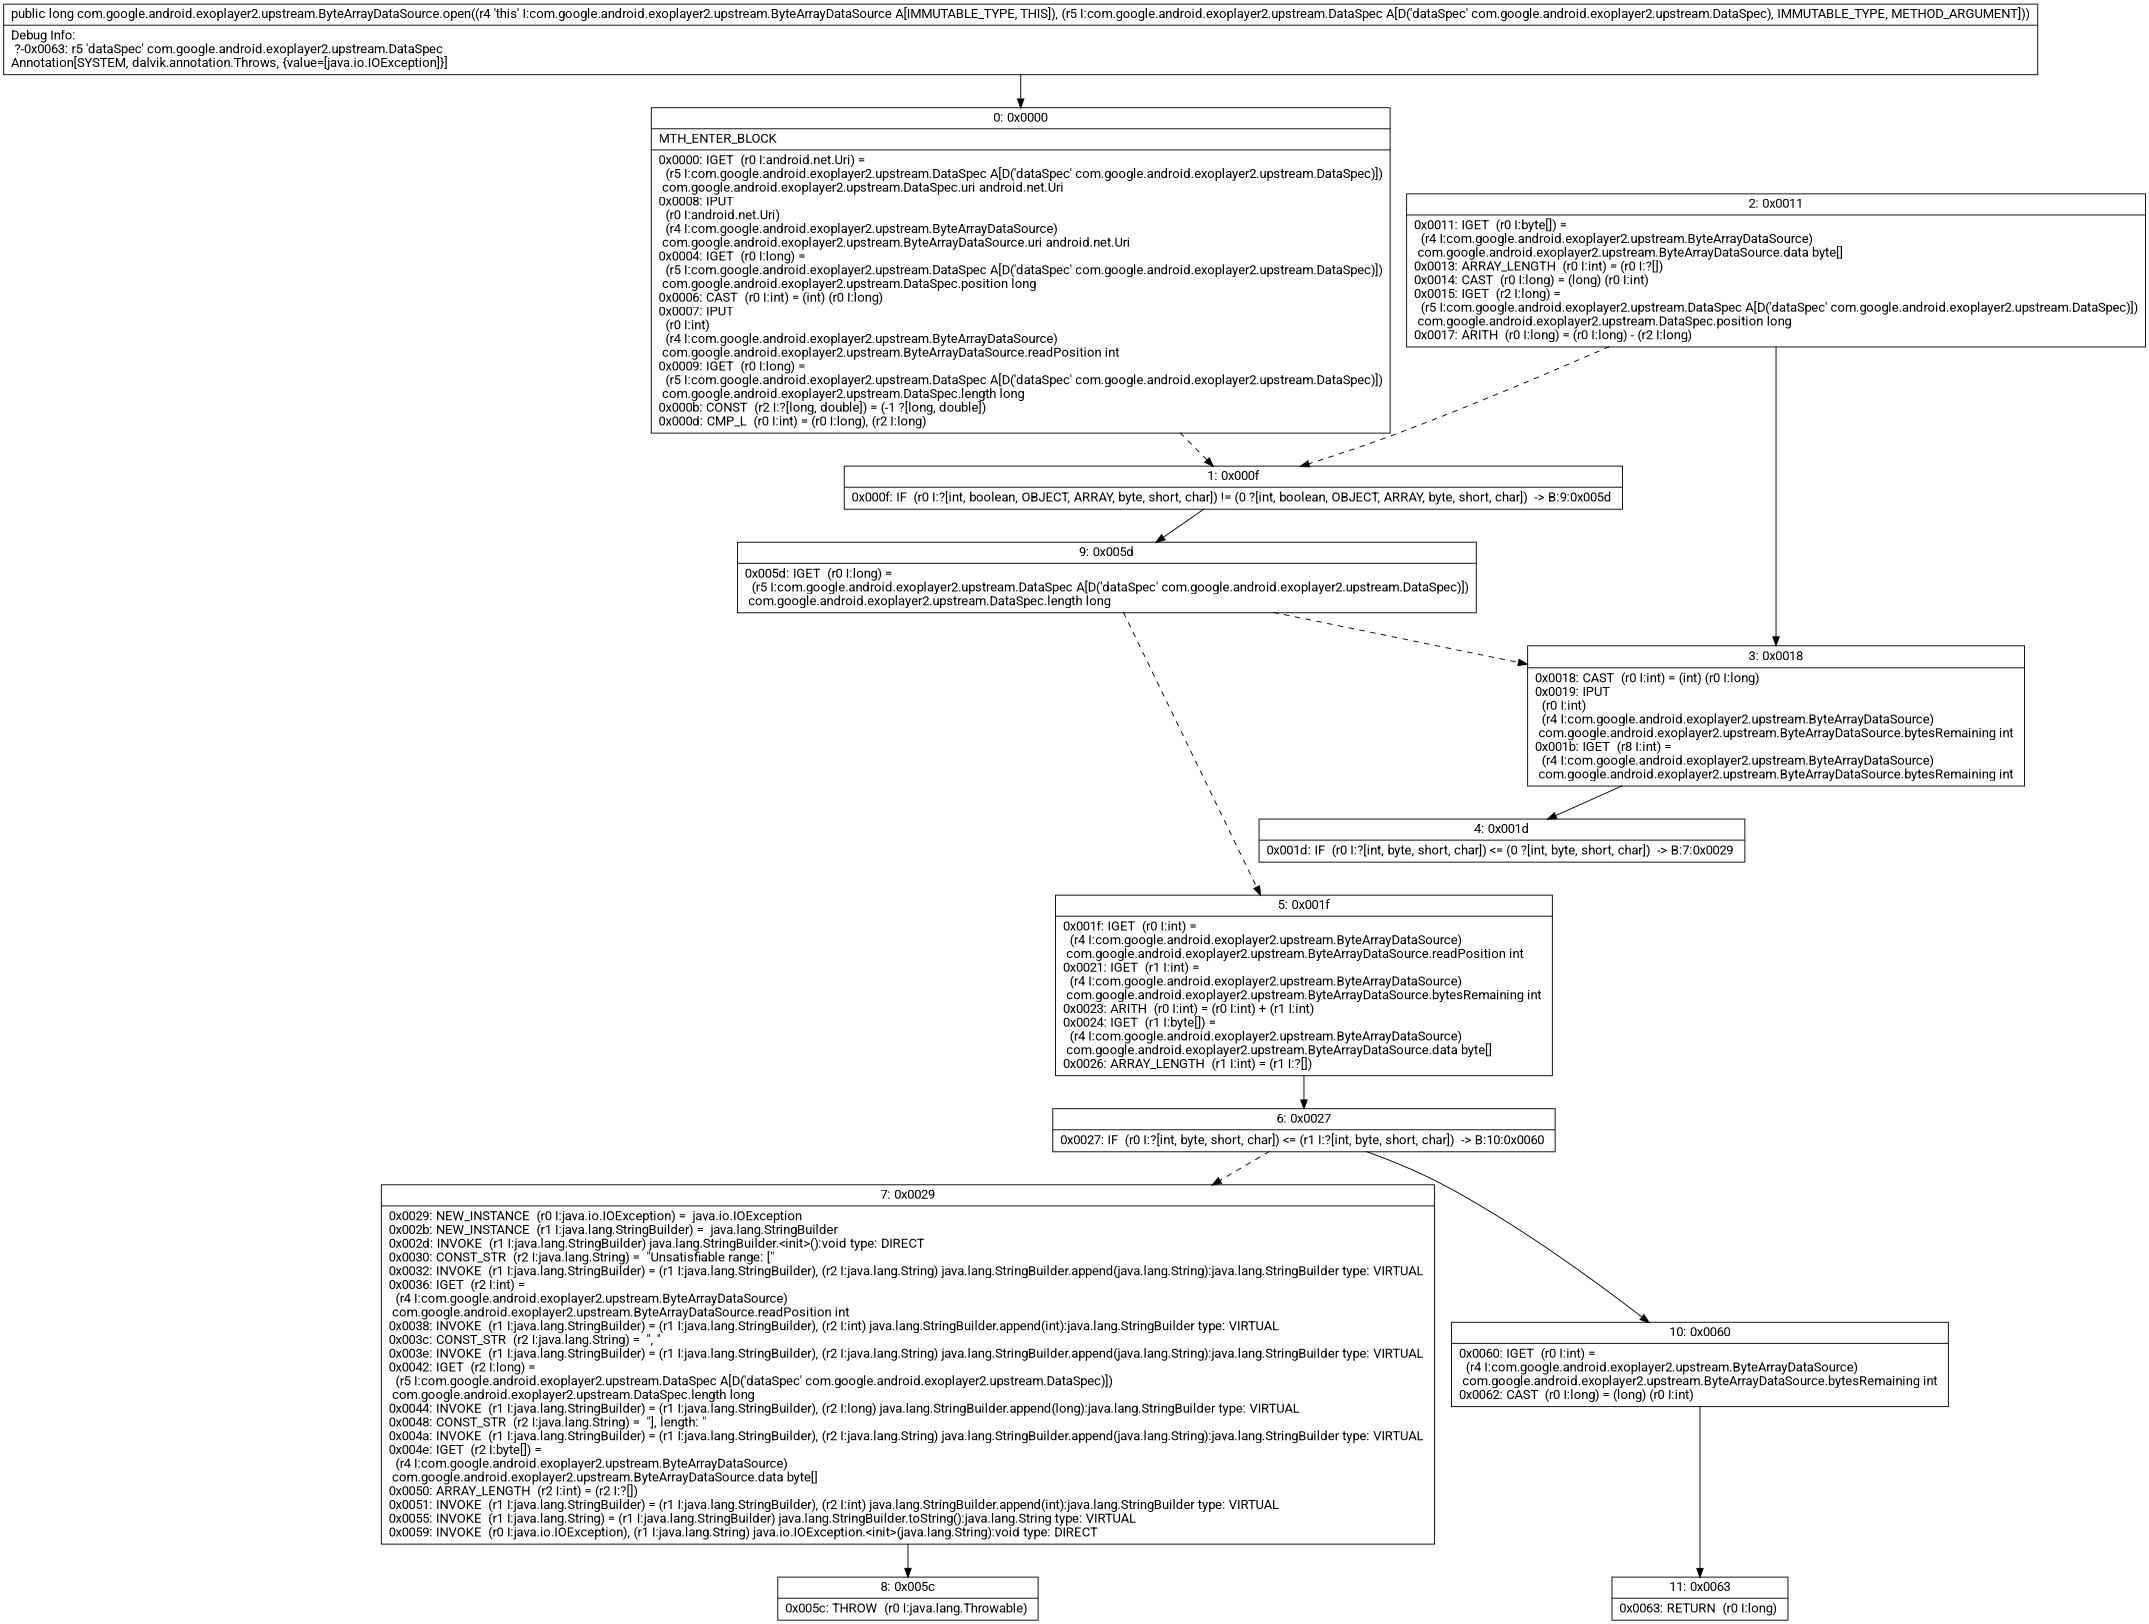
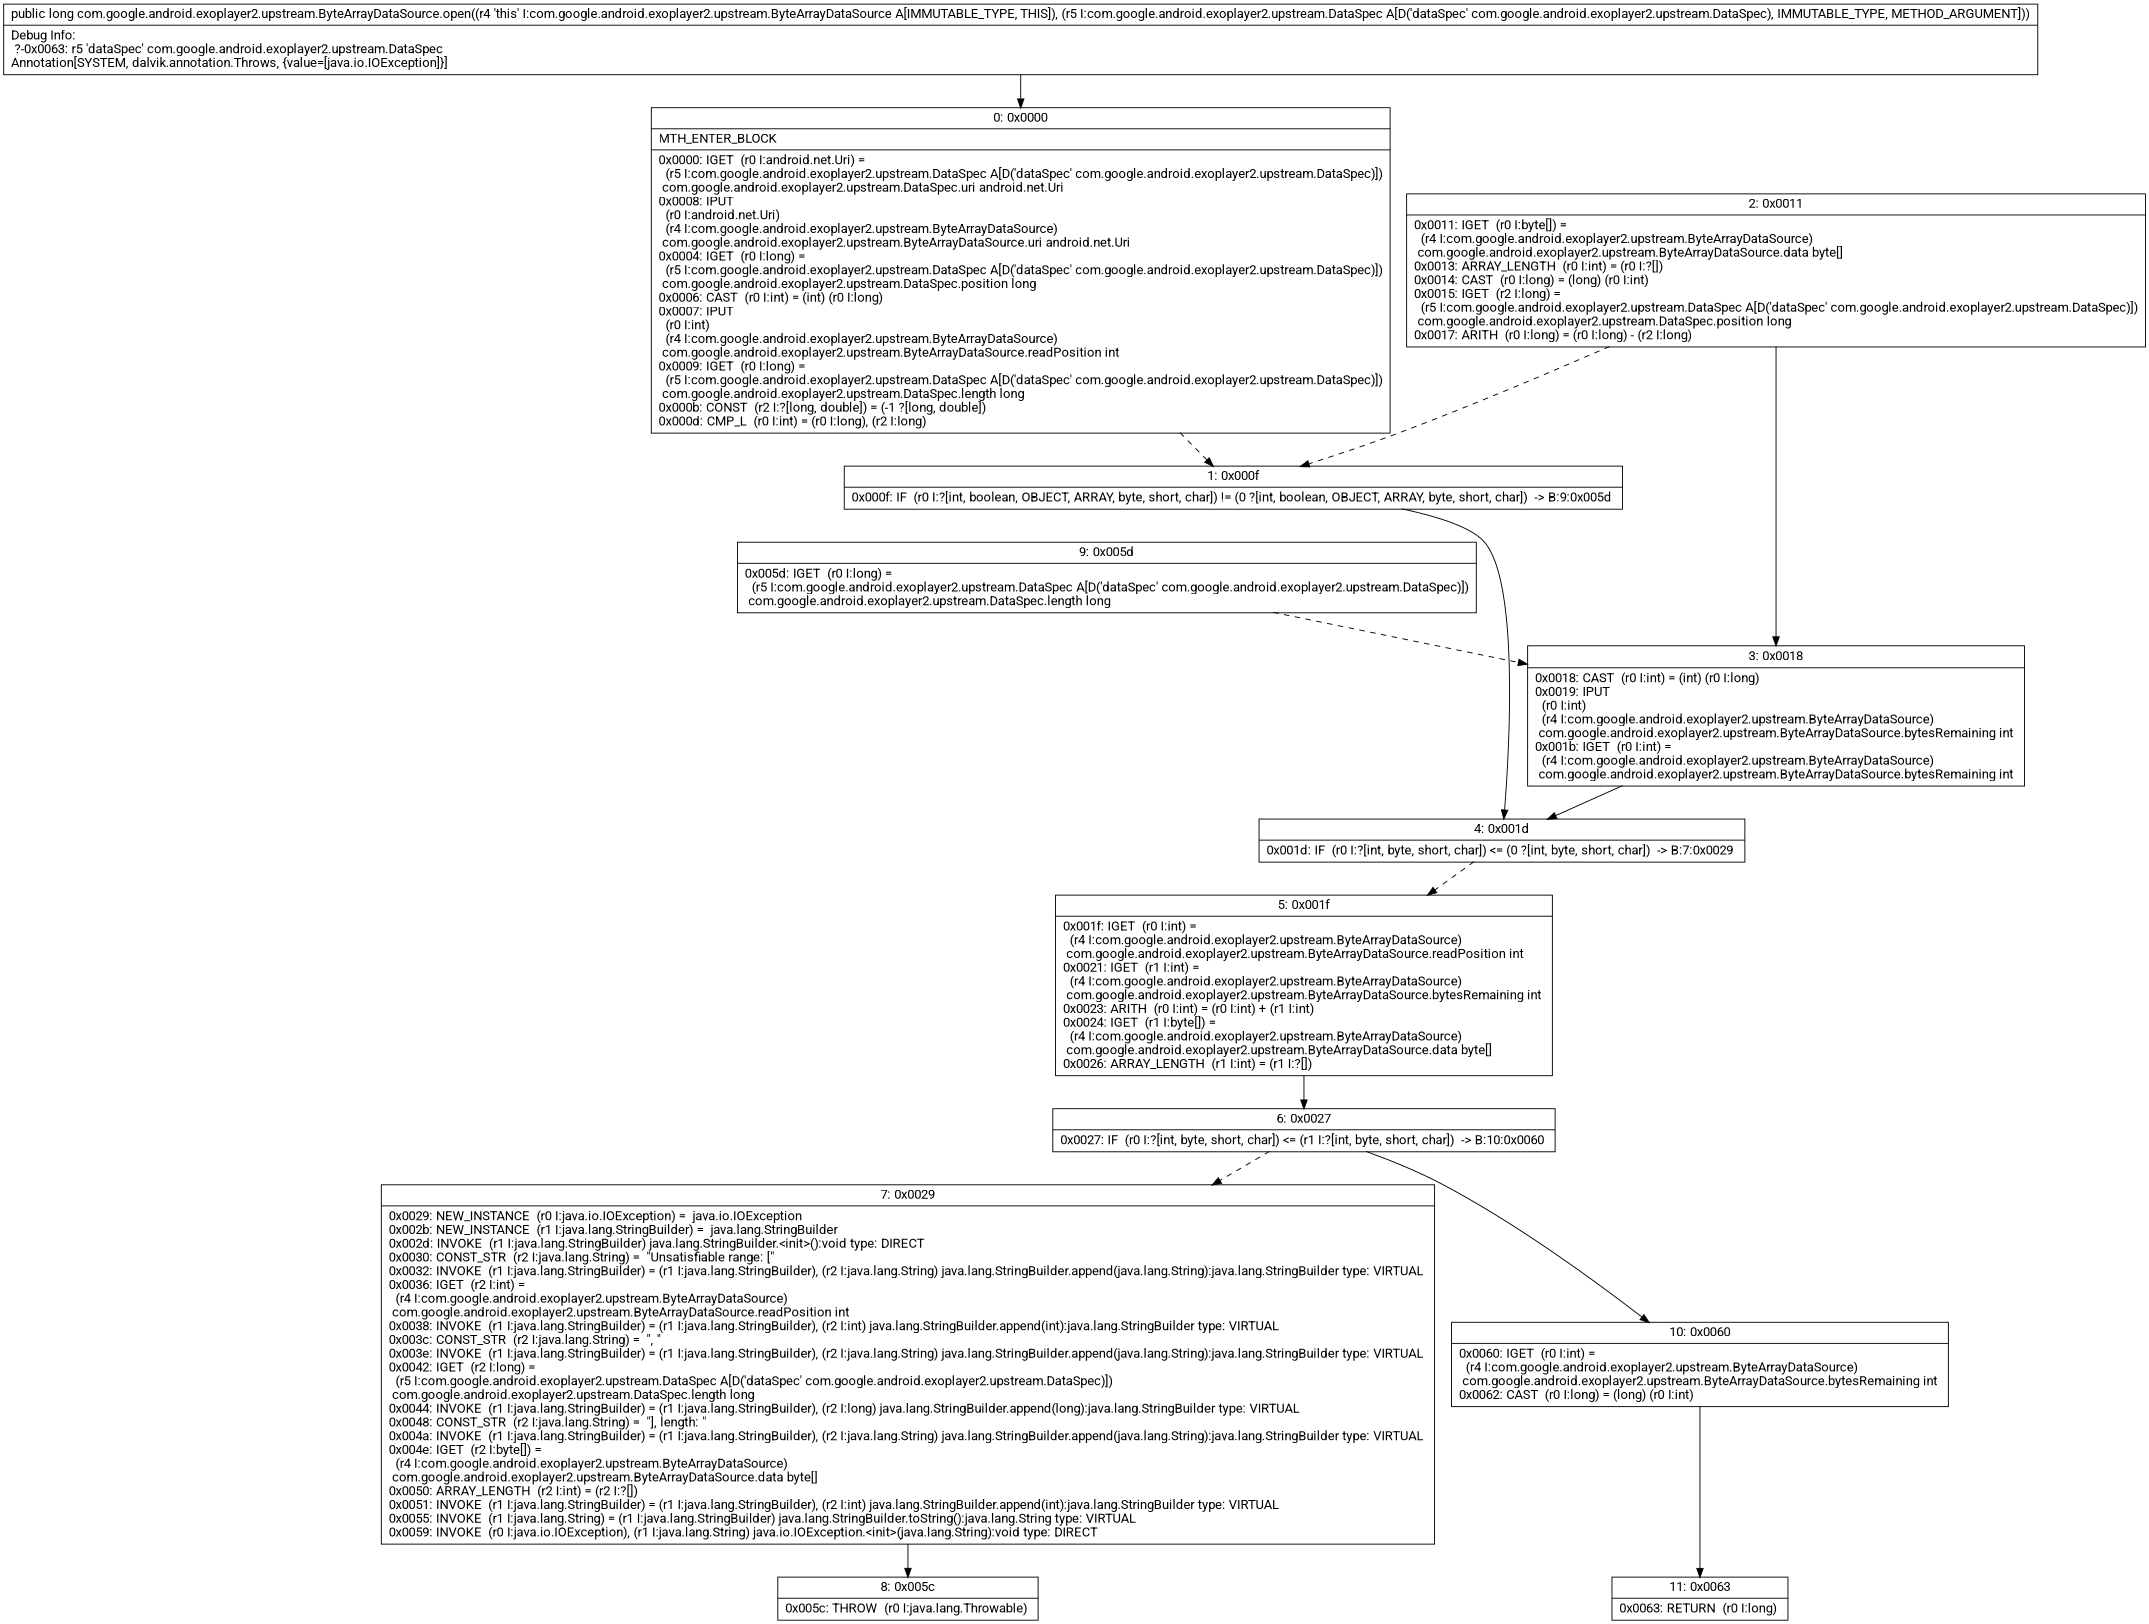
edge "1: 0x000f" -> "9: 0x005d": now "1: 0x000f" -> "4: 0x001d"
node "3: 0x0018": text "0x001b: IGET  (r8 I:int) =" -> "0x001b: IGET  (r0 I:int) ="
edge "9: 0x005d" -> "5: 0x001f": now "4: 0x001d" -> "5: 0x001f"
